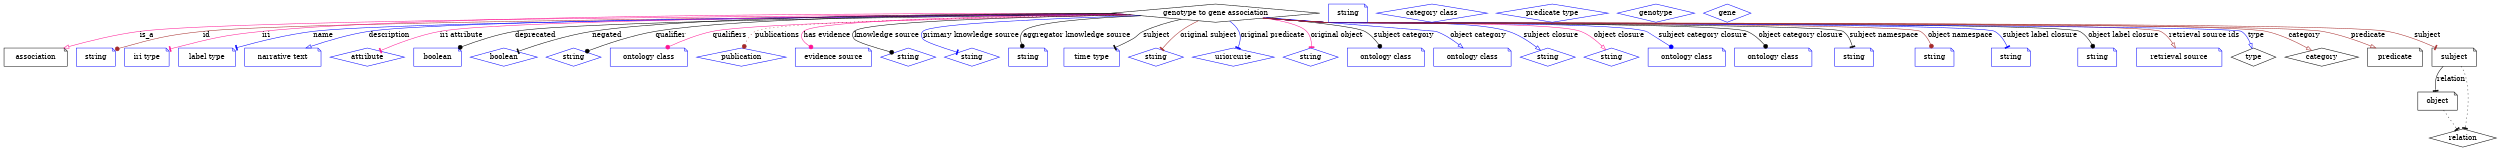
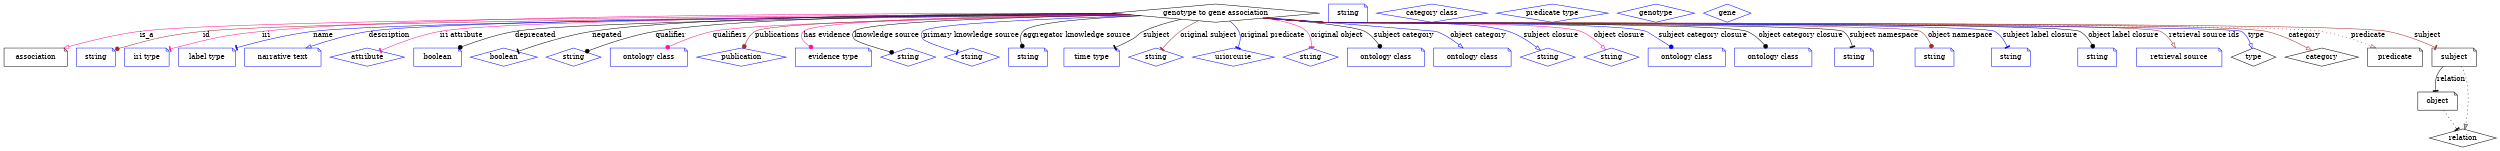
edge "genotype to gene association" -> "publication": style dotted -> solid
edge "genotype to gene association" -> "predicate": style solid -> dotted
node "evidence source": label "evidence source" -> "evidence type"
edge "subject" -> "relation": arrowhead tee -> onormal
